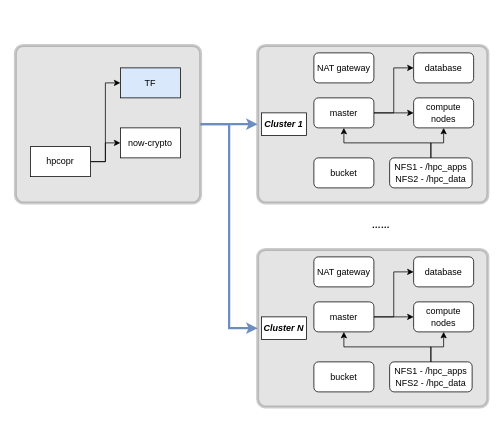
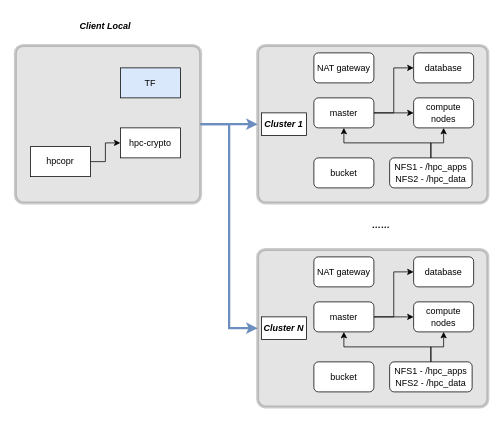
node "Client Local": added
edge "hpcopr" -> "TF": removed
node "now-crypto": label "now-crypto" -> "hpc-crypto"
